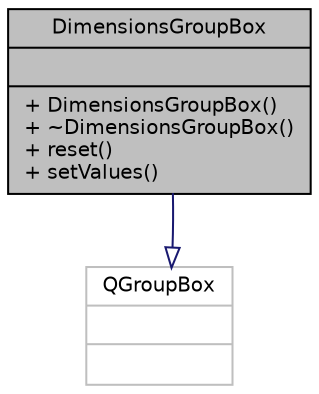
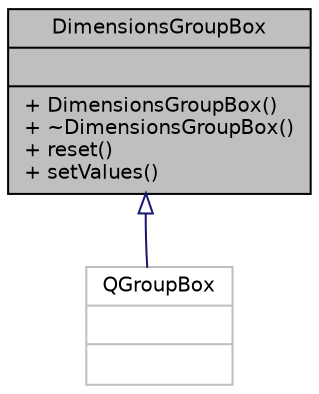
edge "DimensionsGroupBox" -> "QGroupBox": reversed
